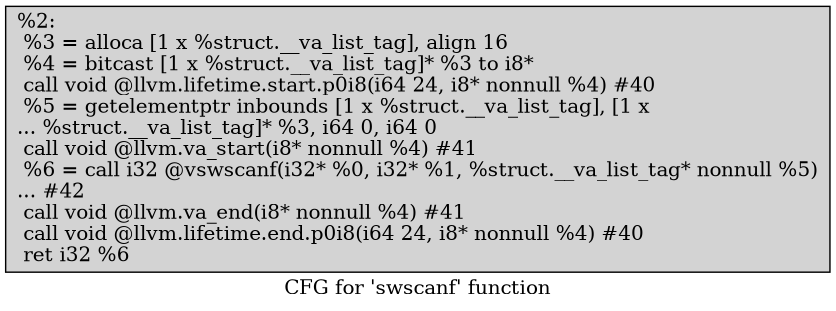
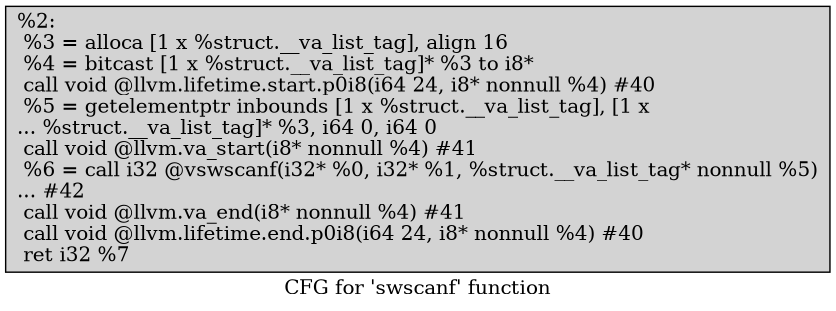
node "%2:": text "ret i32 %6" -> "ret i32 %7"
